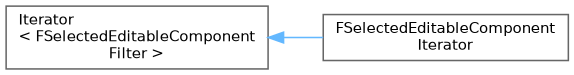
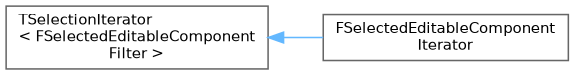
node "Iterator < FSelectedEditableComponent Filter >": label "Iterator < FSelectedEditableComponent Filter >" -> "TSelectionIterator < FSelectedEditableComponent Filter >"
